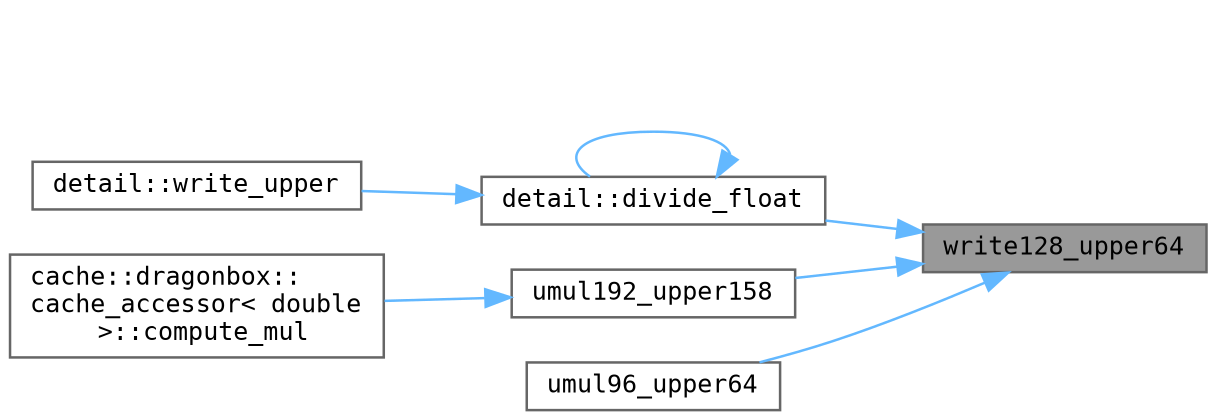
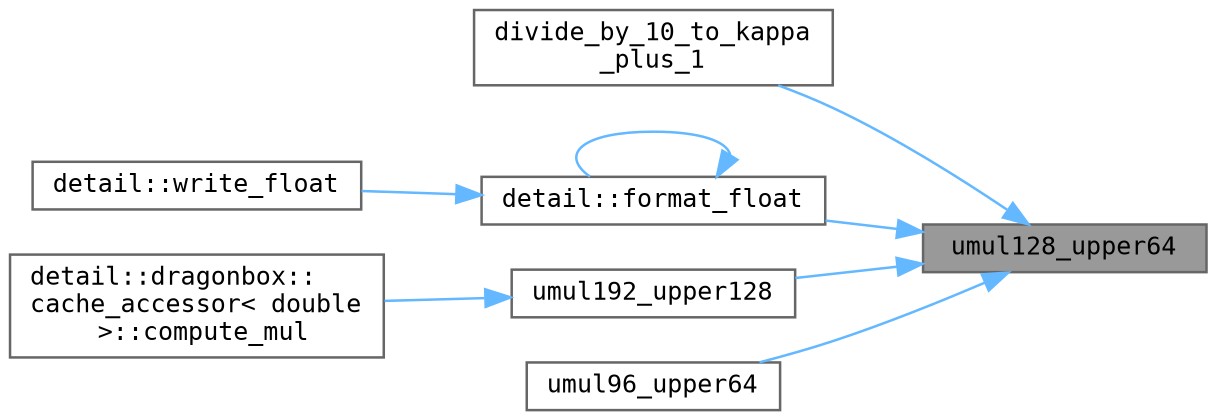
node "divide_by_10_to_kappa _plus_1": added
node "detail::write_upper": label "detail::write_upper" -> "detail::write_float"
node "detail::divide_float": label "detail::divide_float" -> "detail::format_float"
node "write128_upper64": label "write128_upper64" -> "umul128_upper64"
node "umul192_upper158": label "umul192_upper158" -> "umul192_upper128"
node "cache::dragonbox:: cache_accessor< double >::compute_mul": label "cache::dragonbox:: cache_accessor< double >::compute_mul" -> "detail::dragonbox:: cache_accessor< double >::compute_mul"
